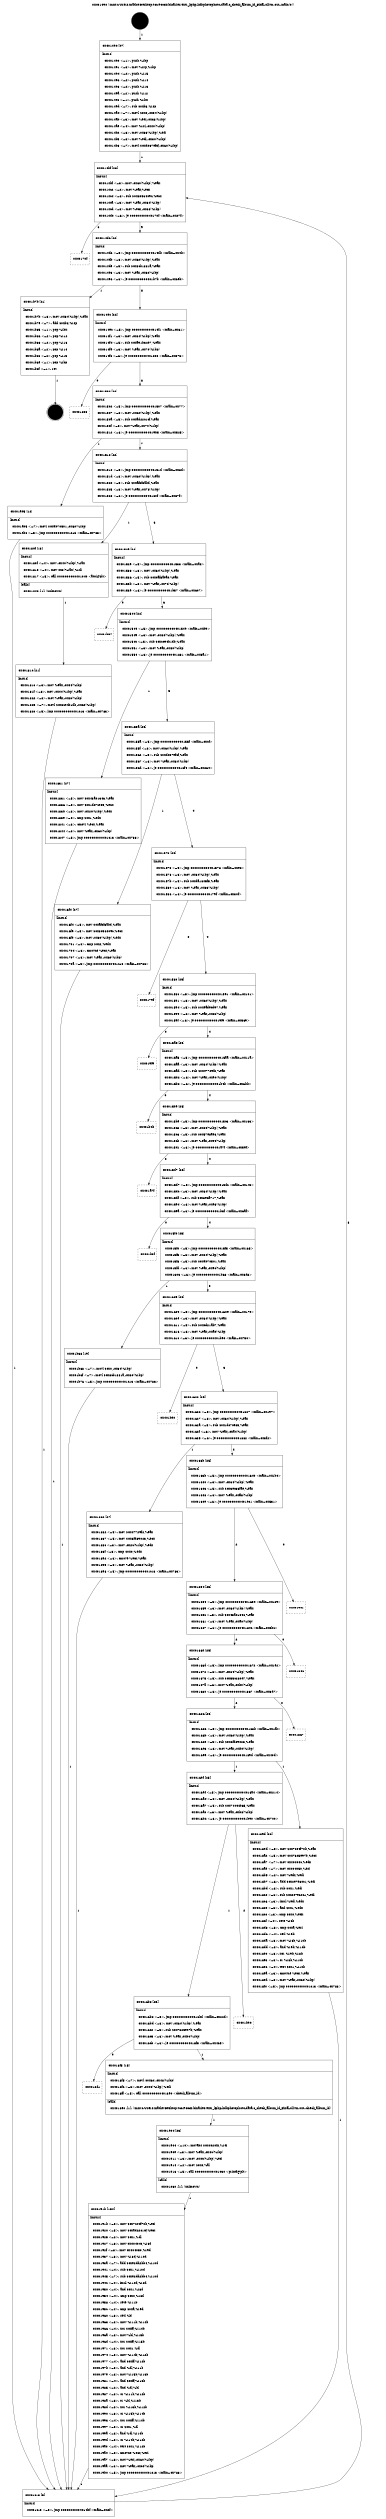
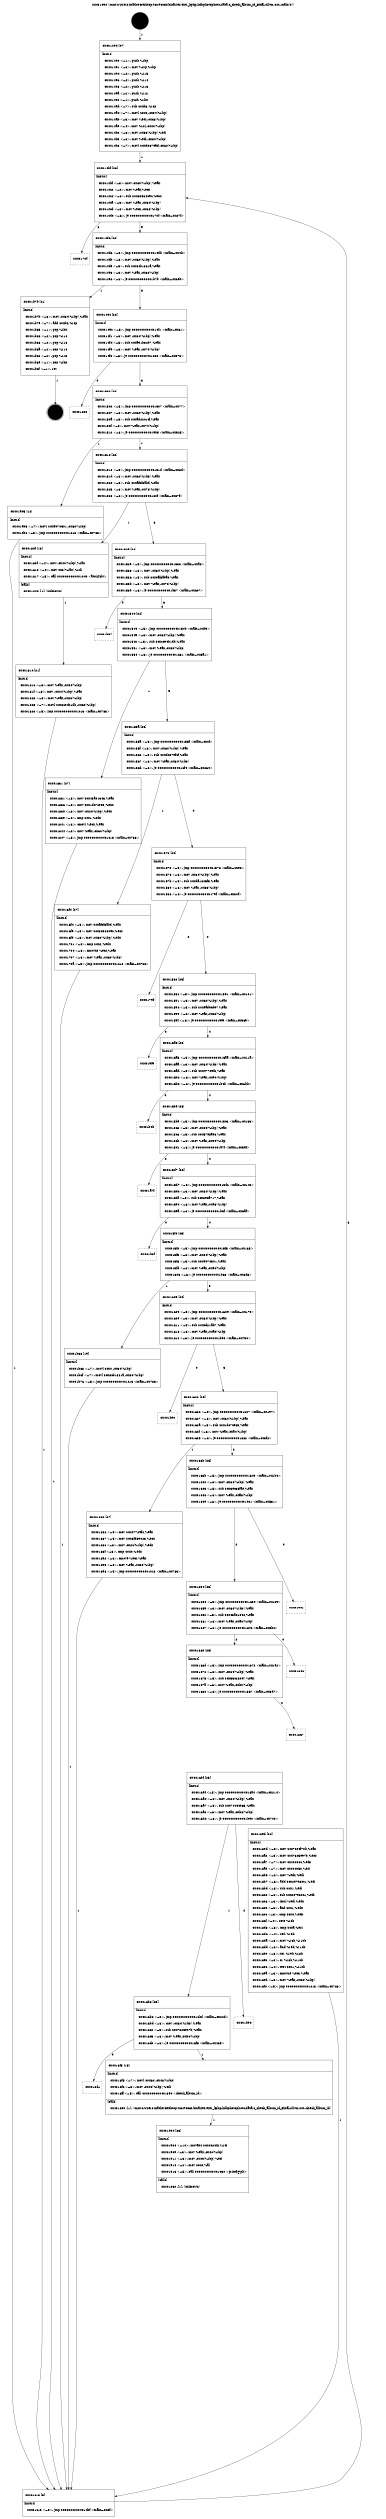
node "0x401686 [25]": removed
node "0x40191b [154]": removed
